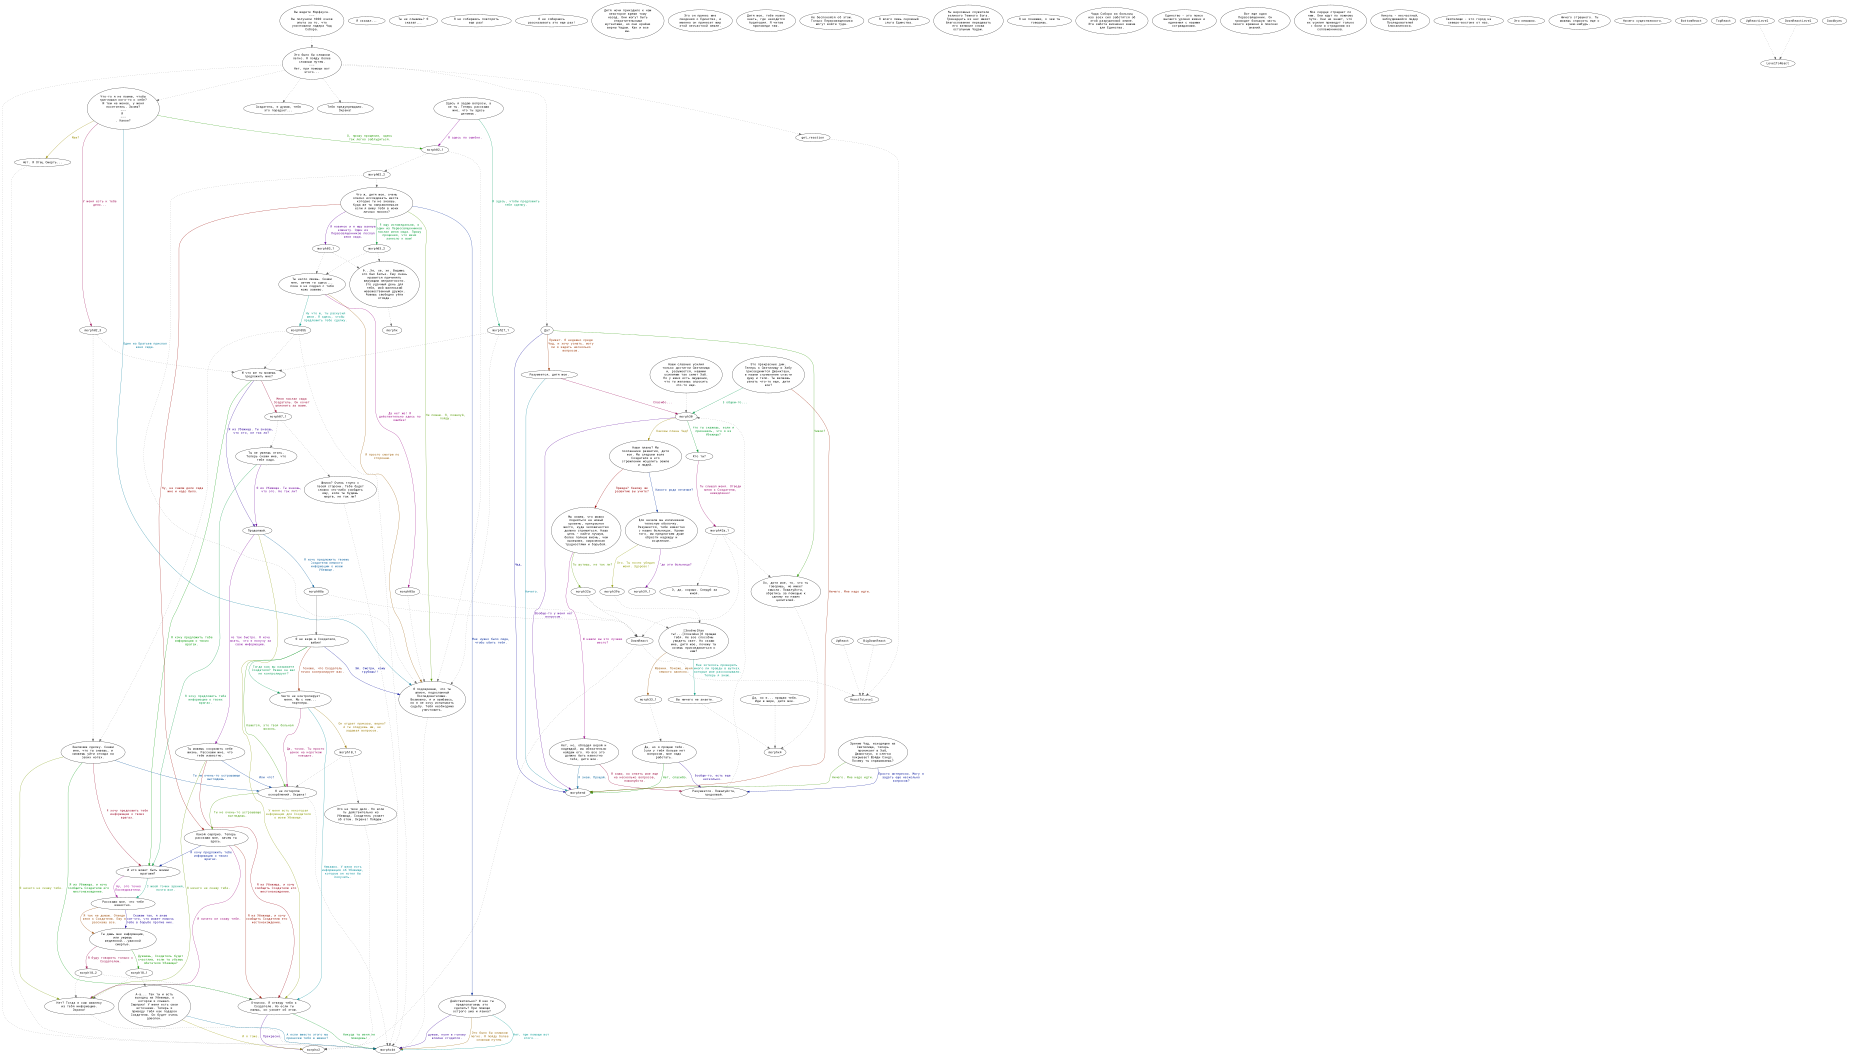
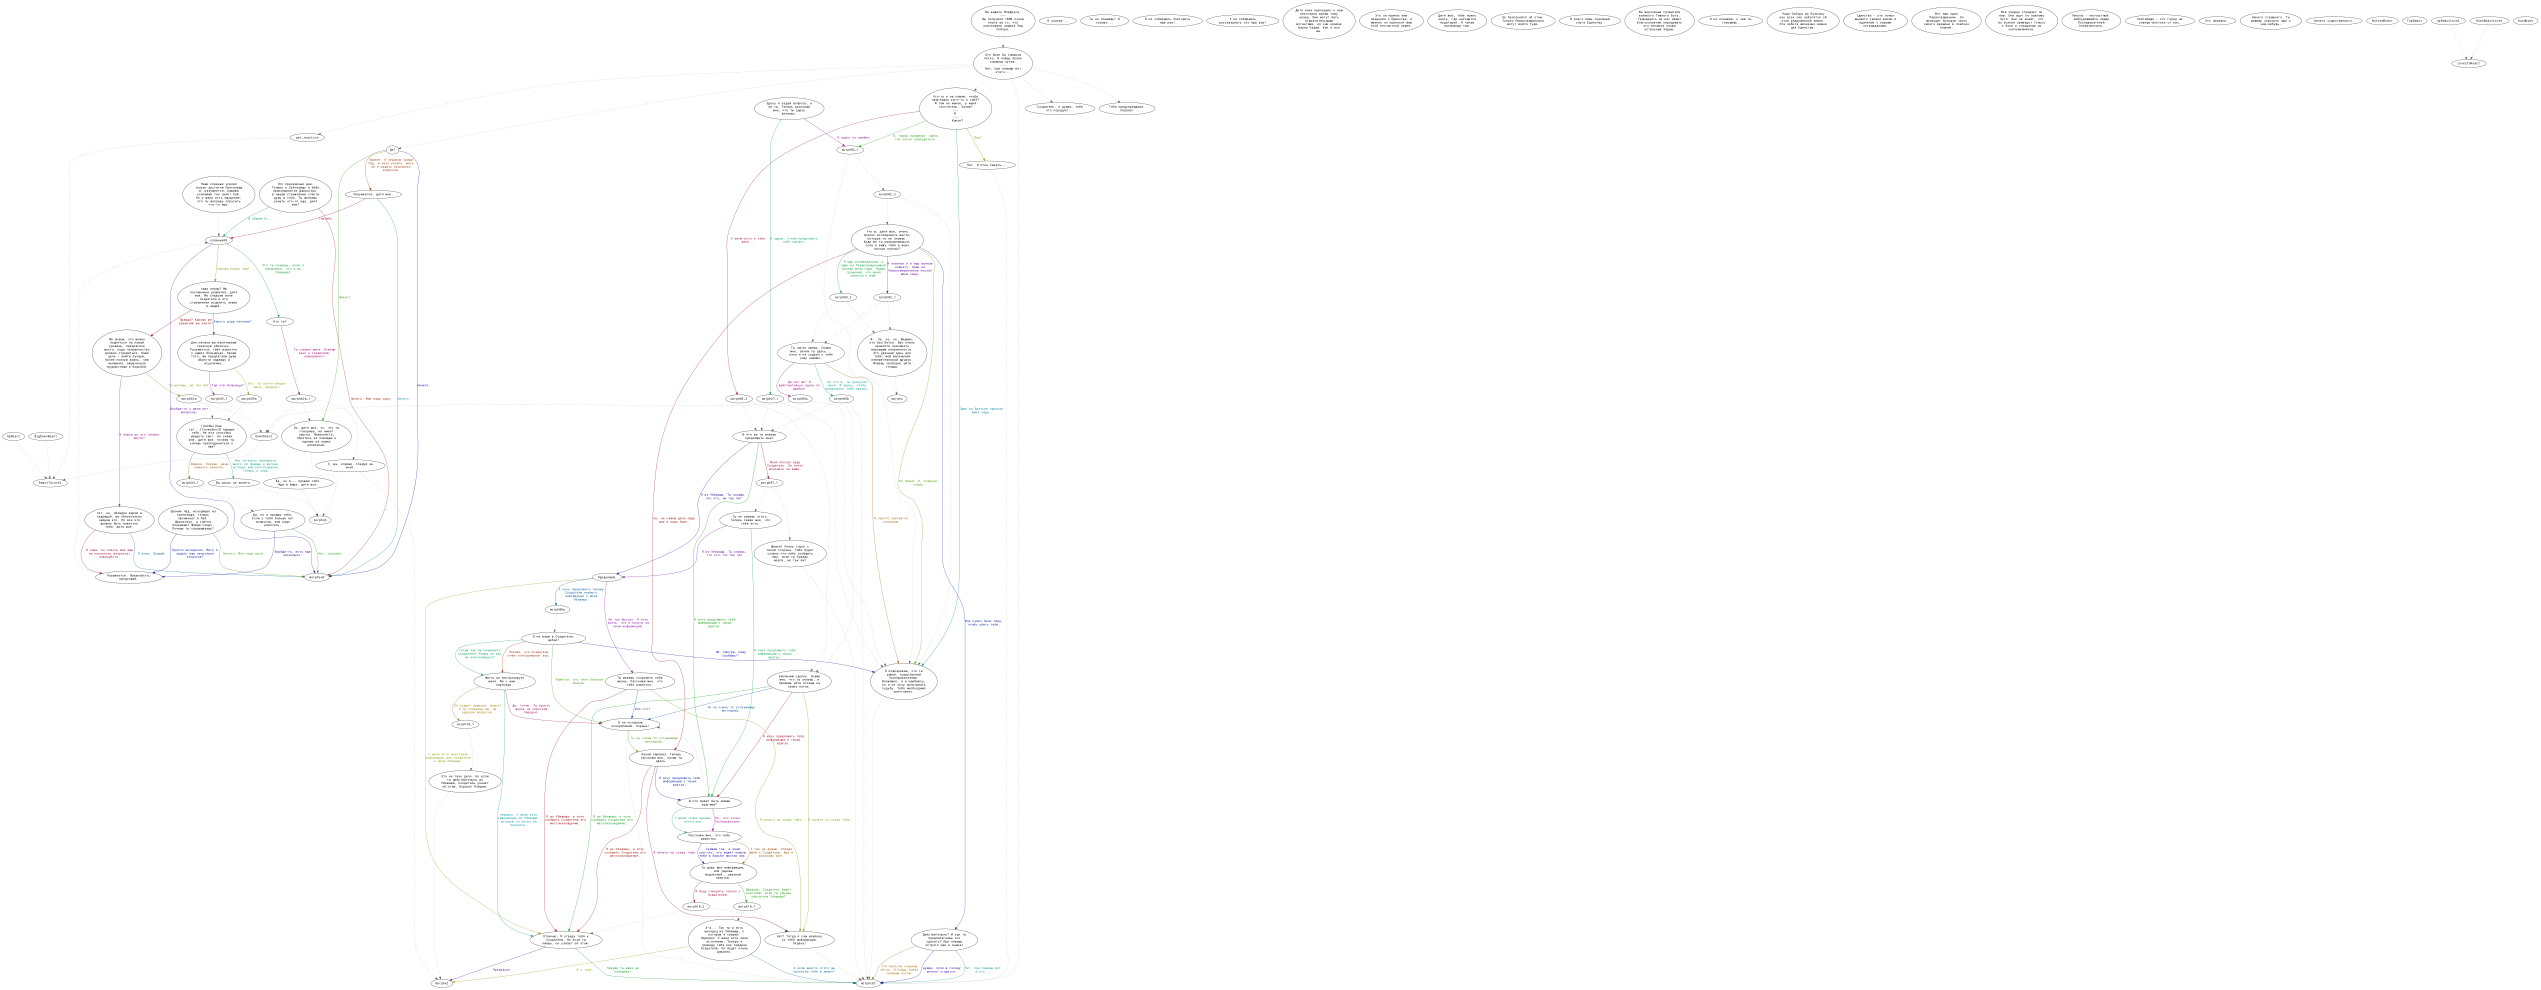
node "morph30": label "morph30" -> "славные30"
node "Ты не умеешь лгать. Теперь скажи мне, что тебе надо.": label "Ты не умеешь лгать. Теперь скажи мне, что тебе надо." -> "Ты не умеешь лгать. Теперь скажи мне, что тебе есть."
edge "Да?" -> "morphend": label "Чад." -> "Ничего."
edge "morph08a" -> "Я не верю в Создателя, дебил!": style solid -> dotted
edge "morph08a" -> "DownReact": removed
node "Вы ничего не знаете.": label "Вы ничего не знаете." -> "Вы своих не знаете."
edge "morph10_1" -> "Я не потерплю оскорблений. Охрана!": now "И кто может быть моими врагами?" -> "Я не потерплю оскорблений. Охрана!"
edge "DownReact" -> "morphx2": now "Э, да, хорошо. Следуй за мной." -> "morphx2"
